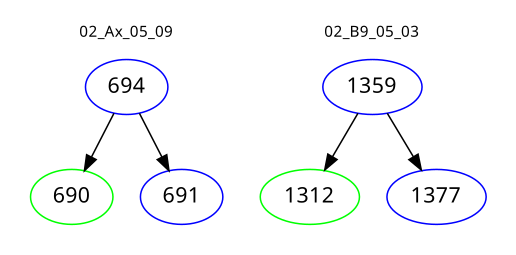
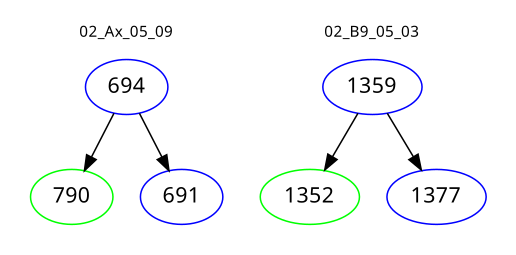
node "690": label "690" -> "790"
node "1312": label "1312" -> "1352"
